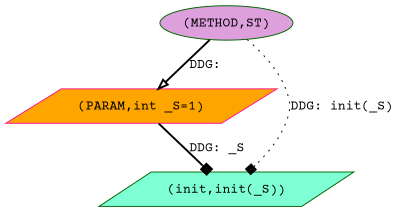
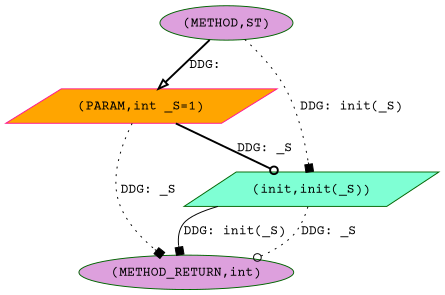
edge "(PARAM,int _S=1)" -> "(init,init(_S))": arrowhead box -> odot
node "(METHOD_RETURN,int)": added
